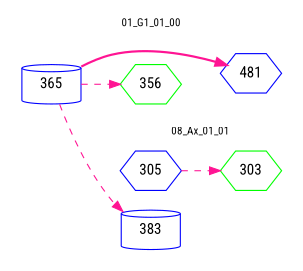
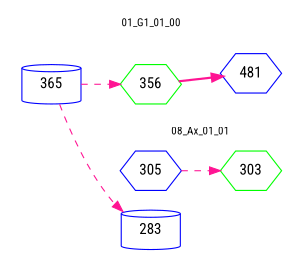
edge "365" -> "481": now "356" -> "481"
node "383": label "383" -> "283"
